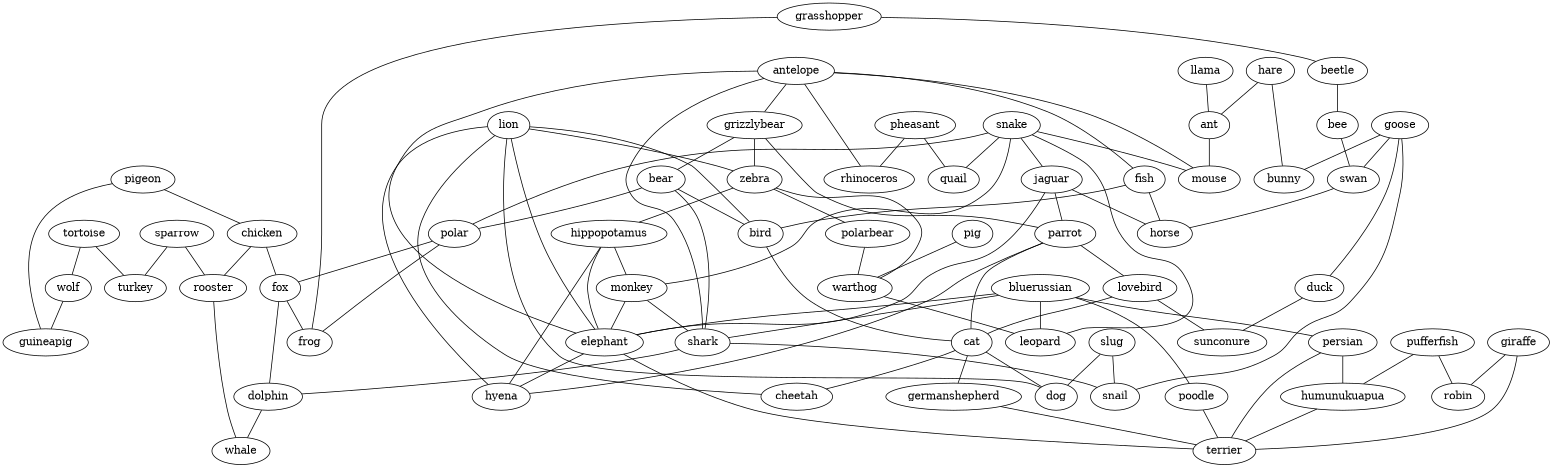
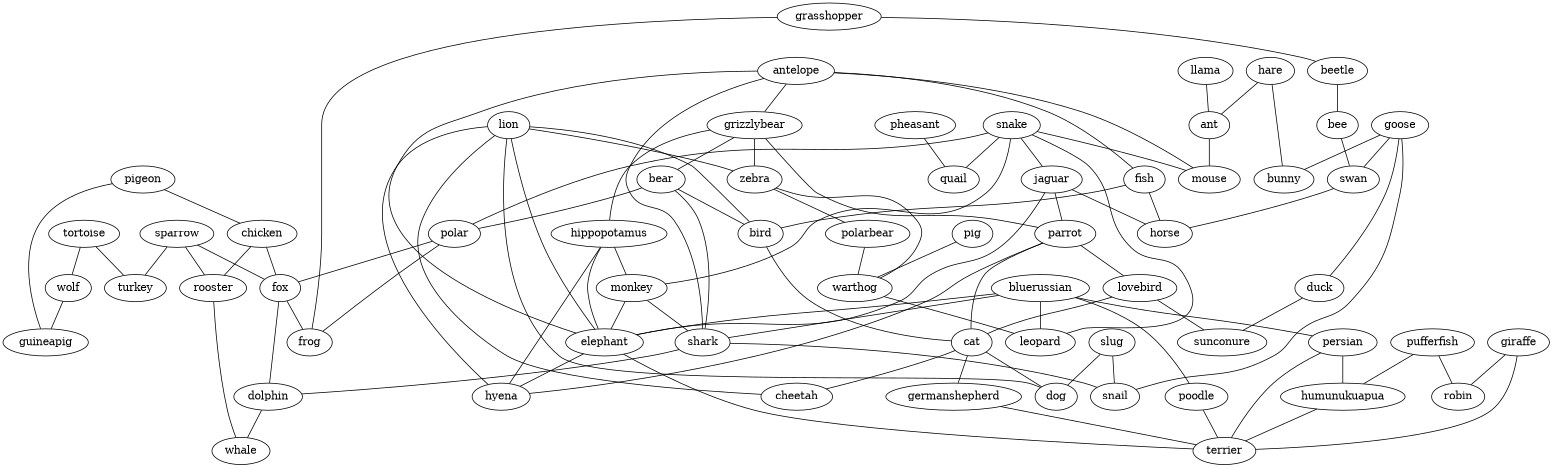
node "rhinoceros": removed
edge "zebra" -- "hippopotamus": now "grizzlybear" -- "hippopotamus"
edge "sparrow" -- "fox": added
